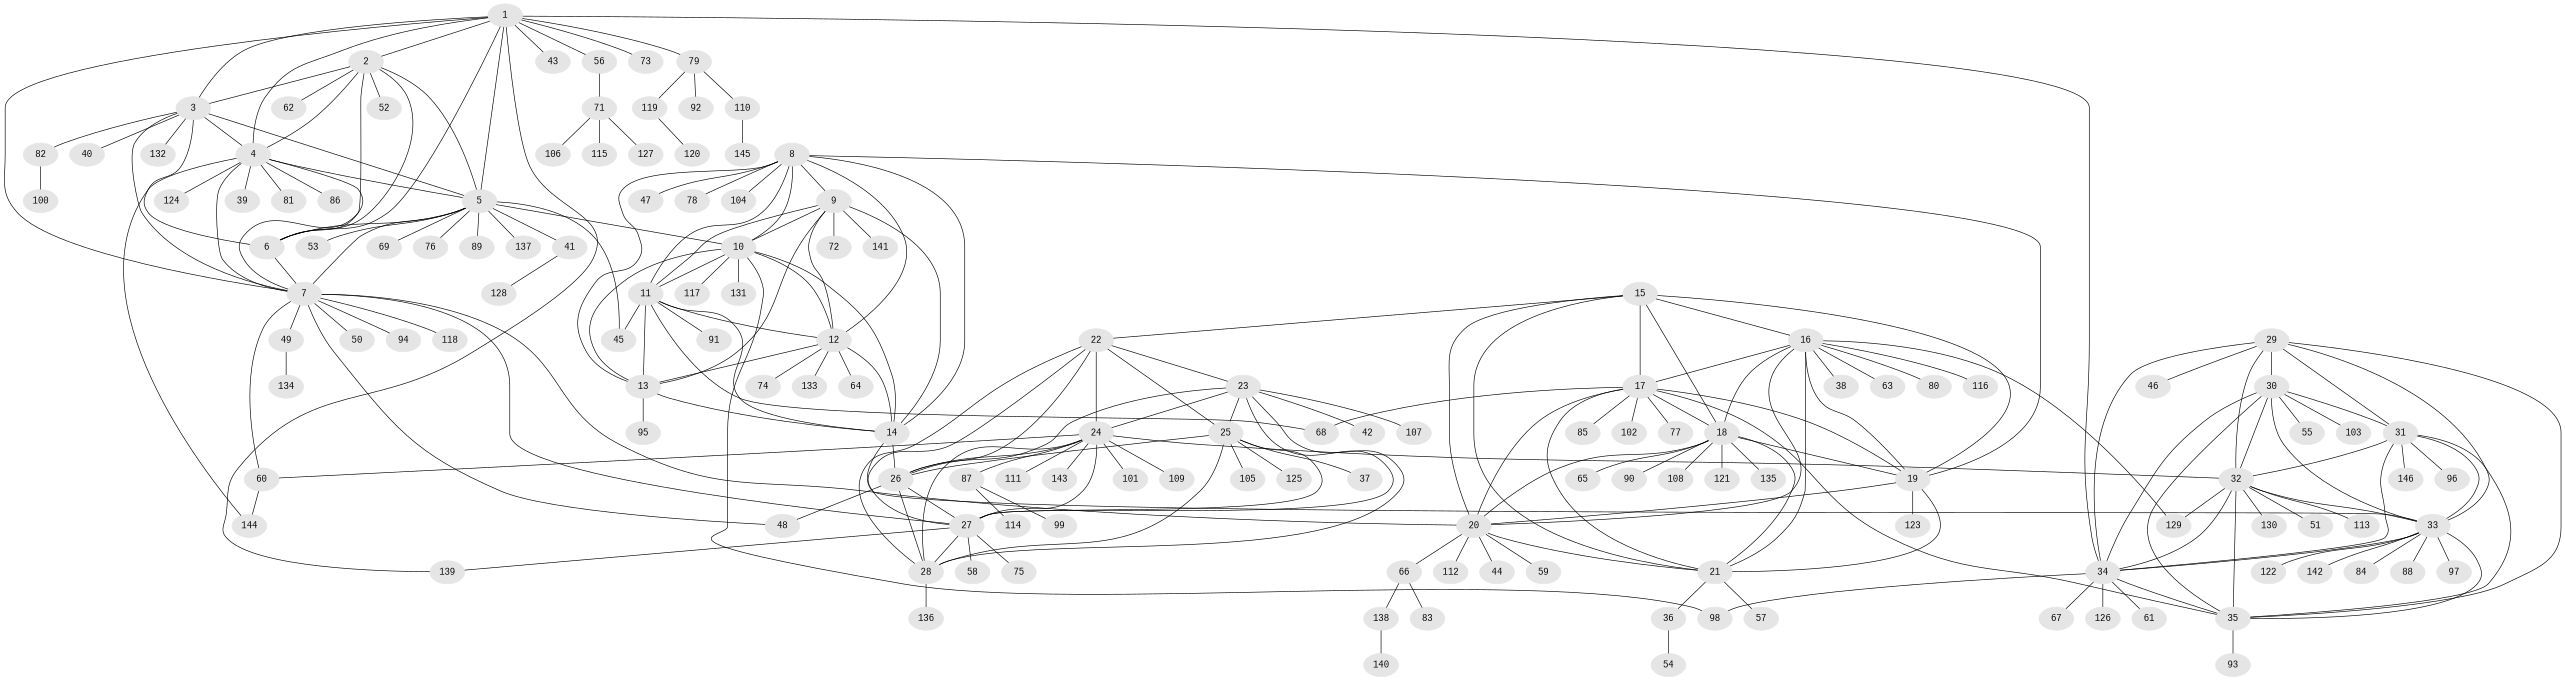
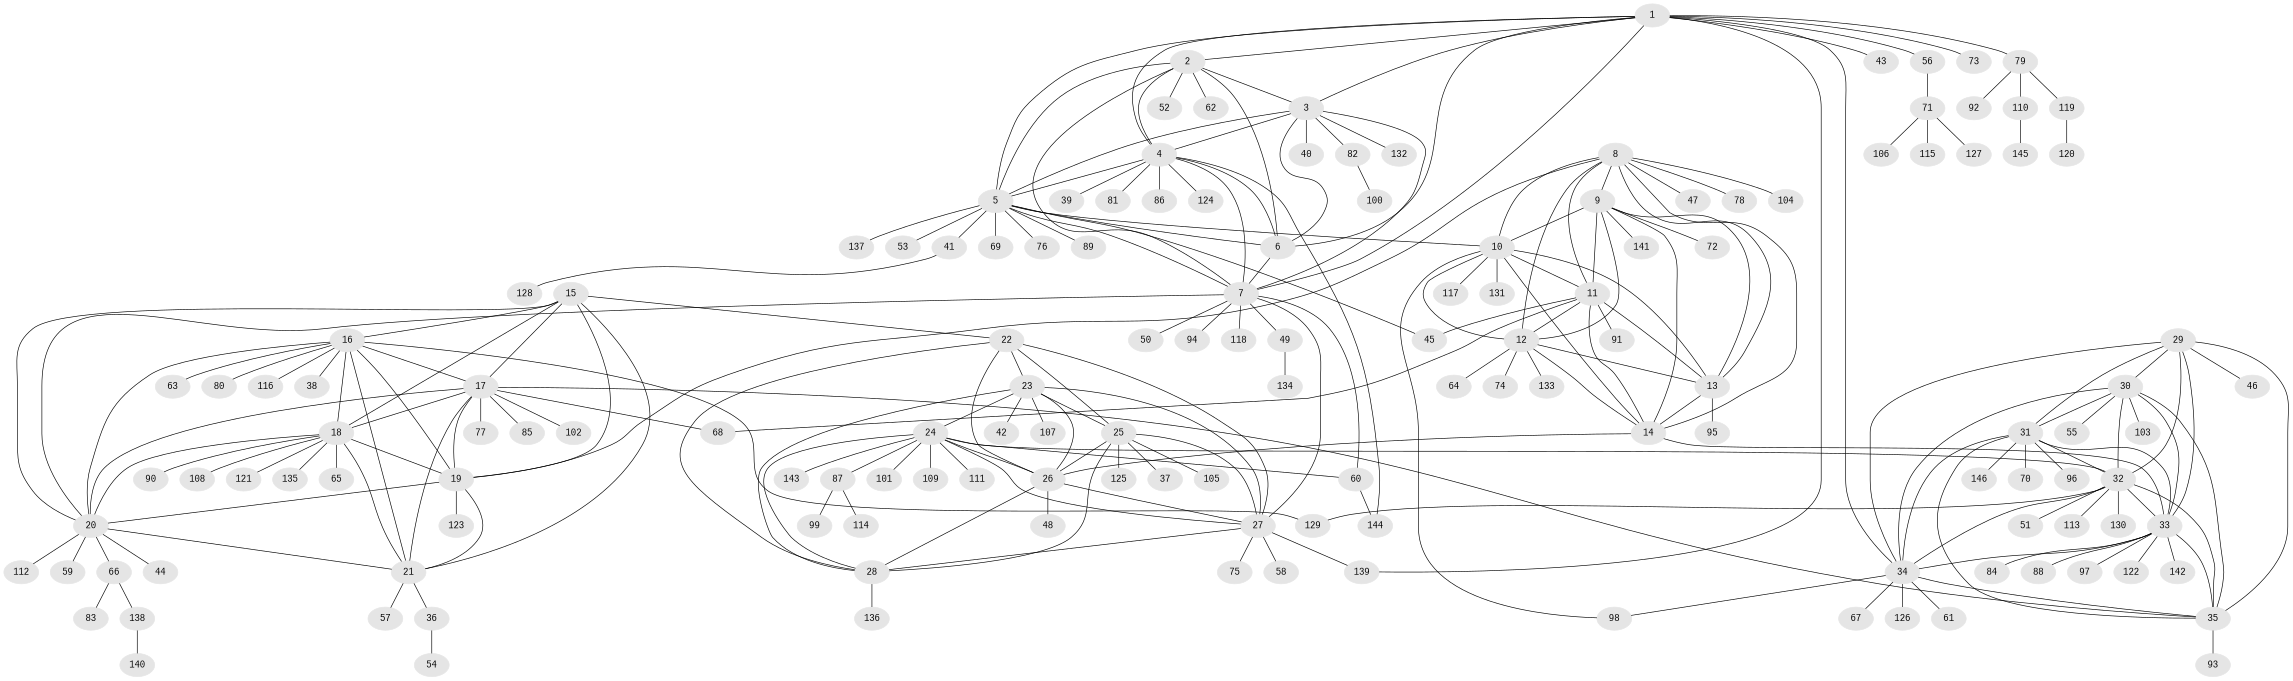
edge "22" -- "24": removed
node "70": added
edge "7" -- "48": removed
